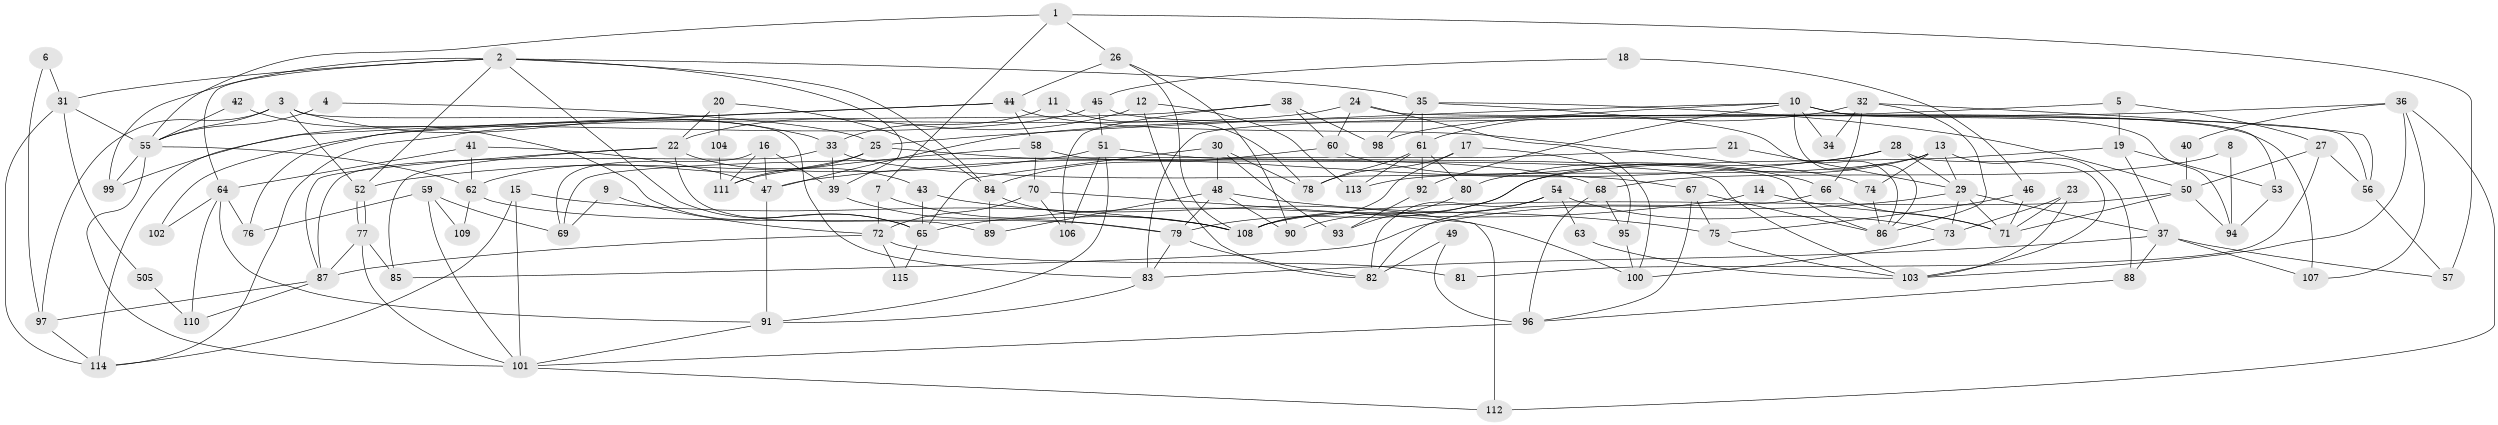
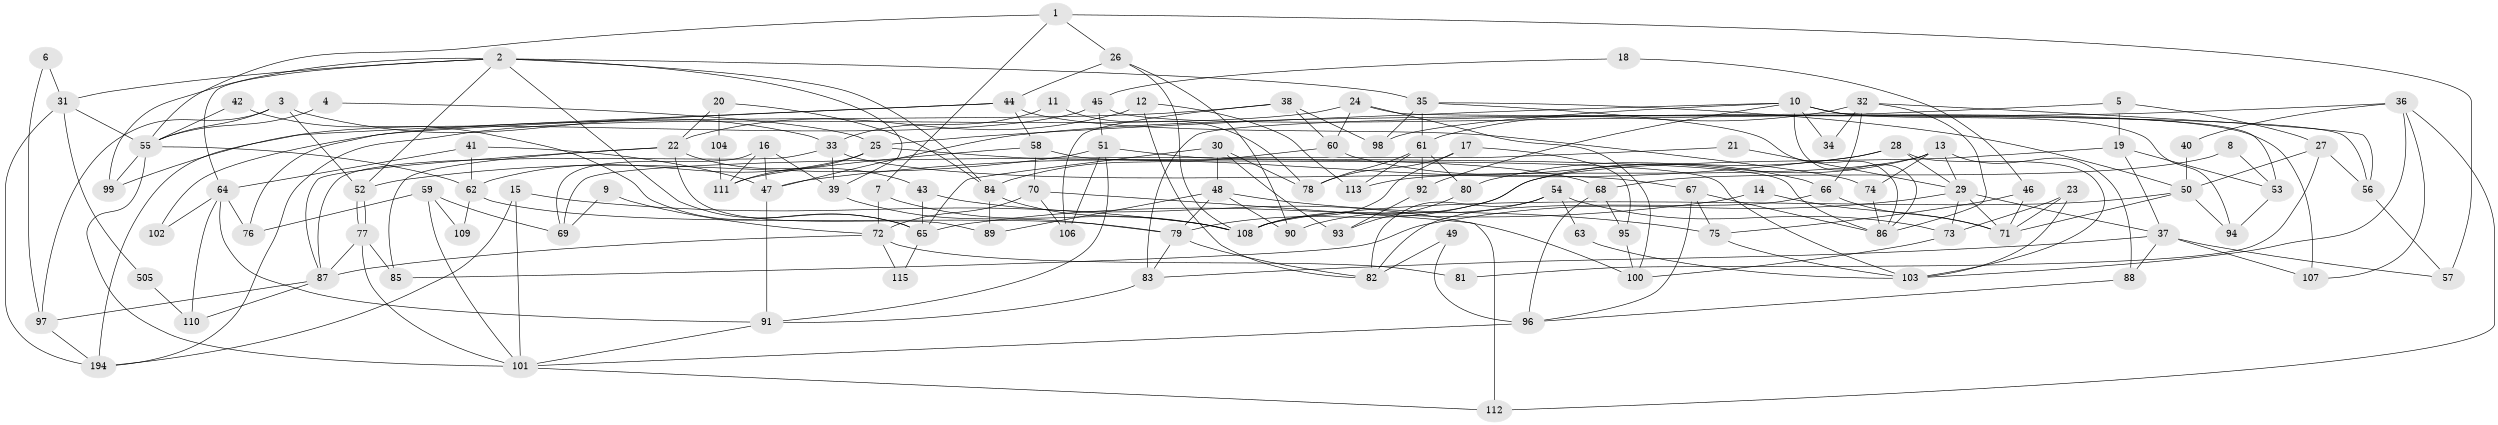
edge "3" -- "83": removed
edge "8" -- "94": now "8" -- "53"
node "114": label "114" -> "194"
